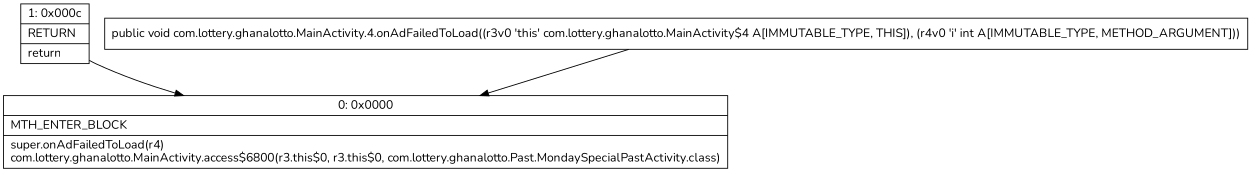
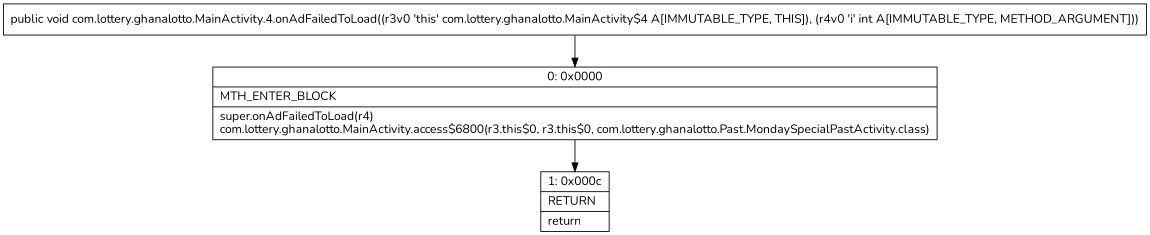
edge "1: 0x000c" -> "0: 0x0000": reversed
